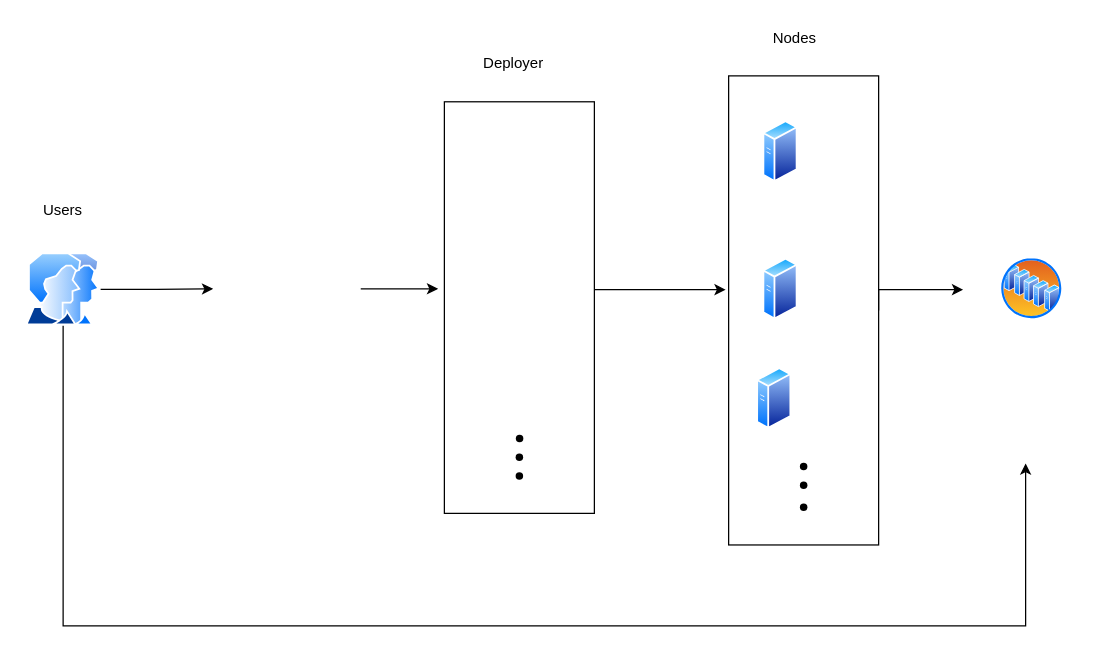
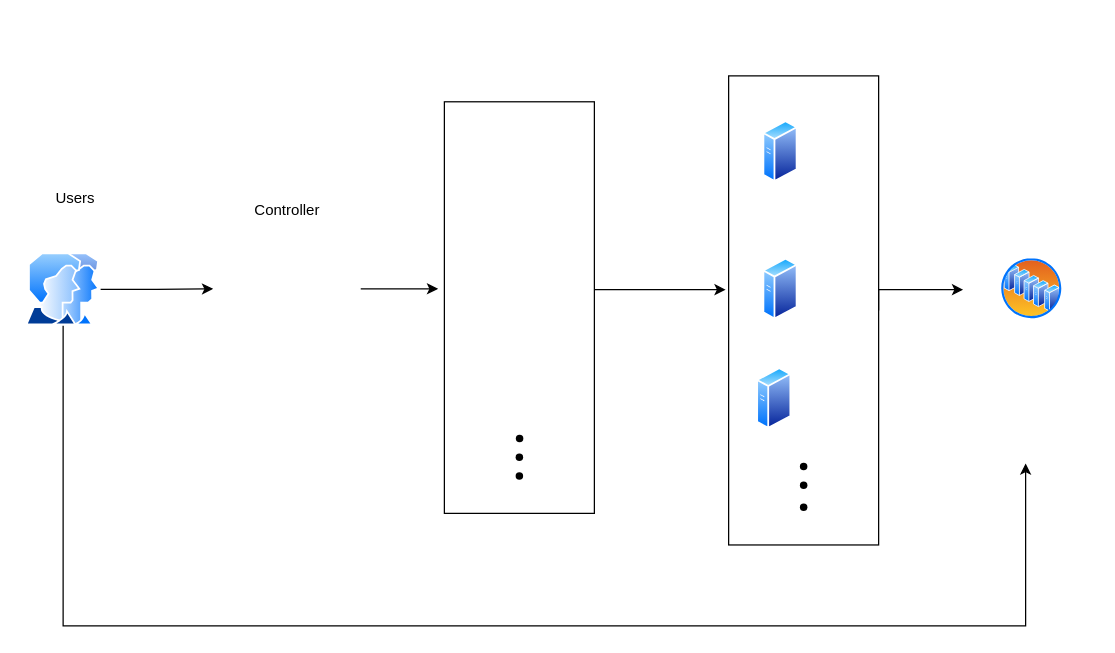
node "Nodes": removed
node "Deployer": removed
node "Users": moved (63, 211) -> (76, 198)
node "Controller": added
